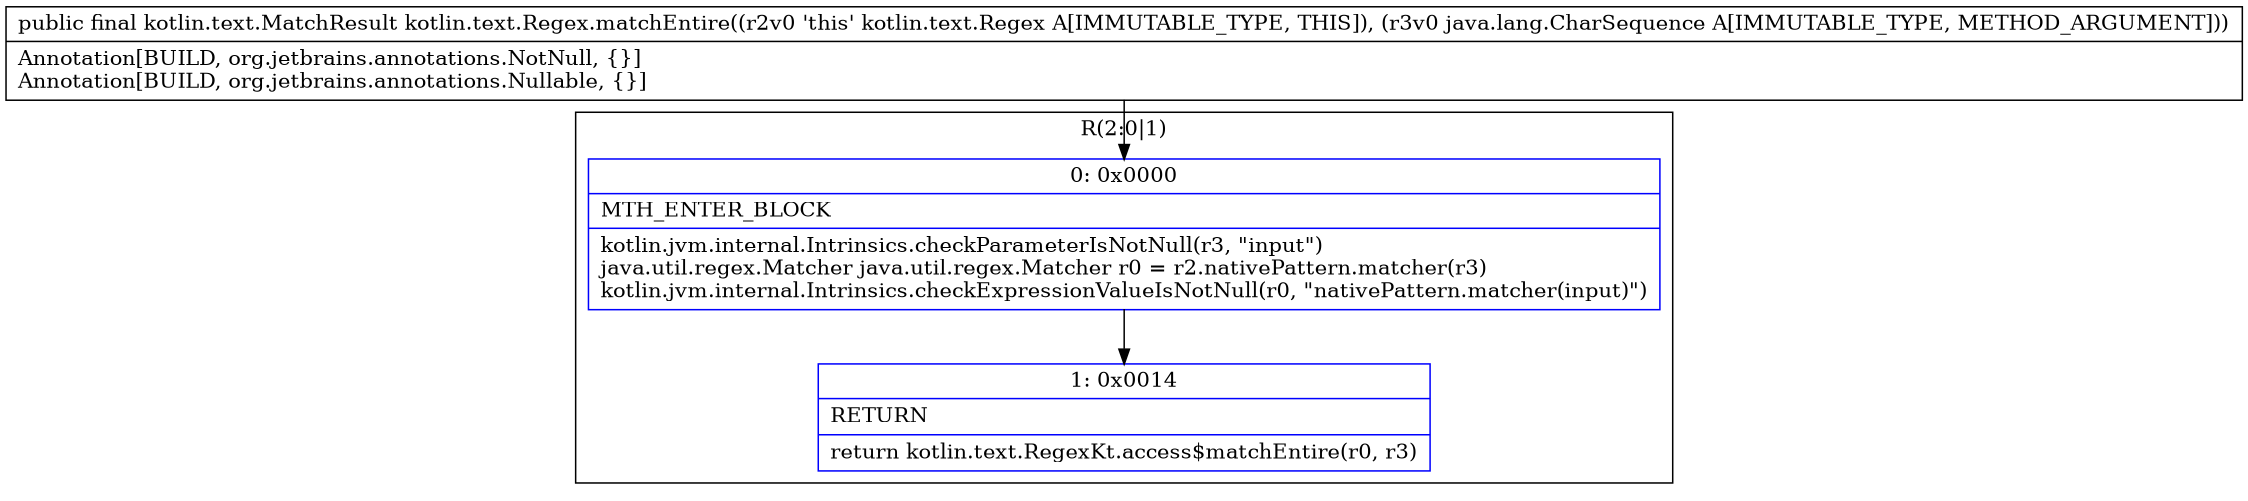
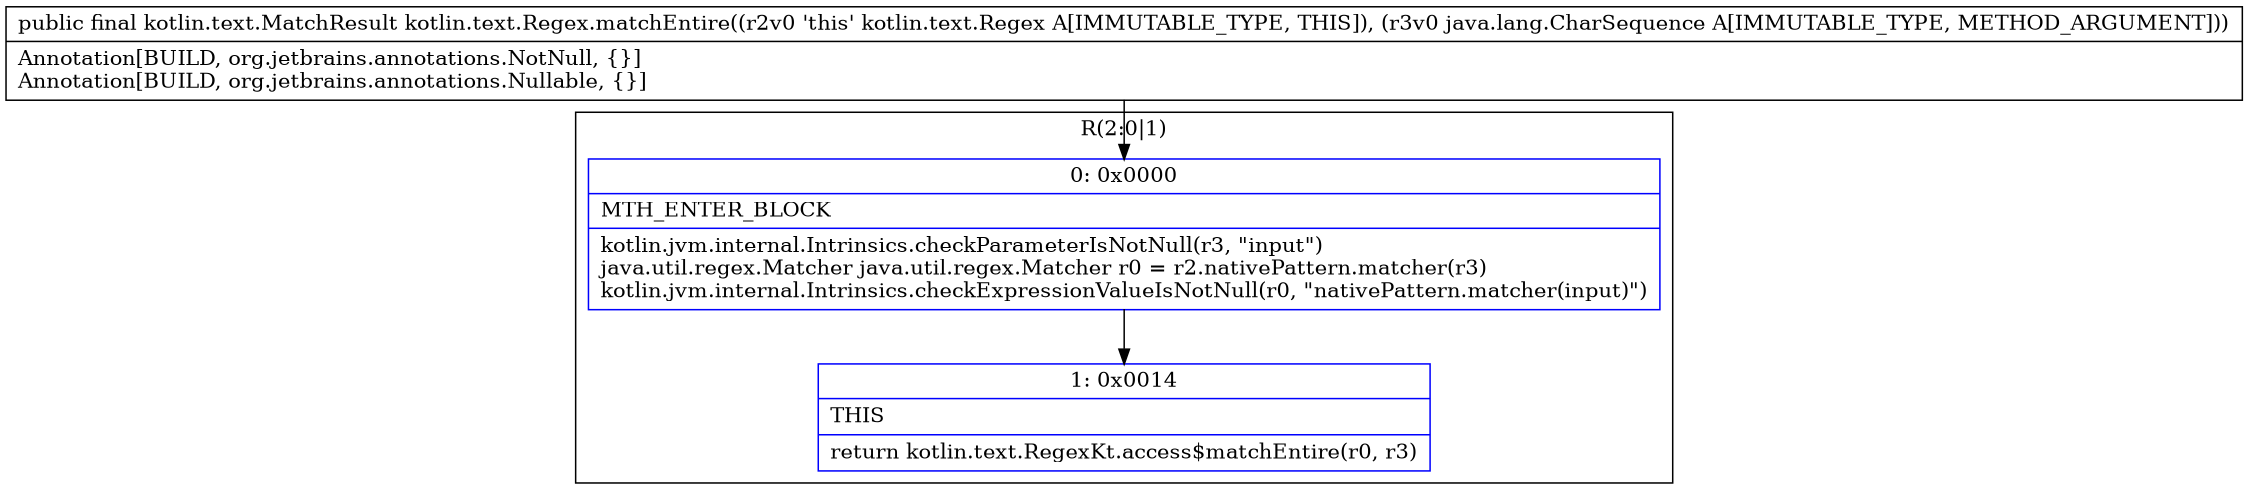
node "1: 0x0014": text "RETURN" -> "THIS"
